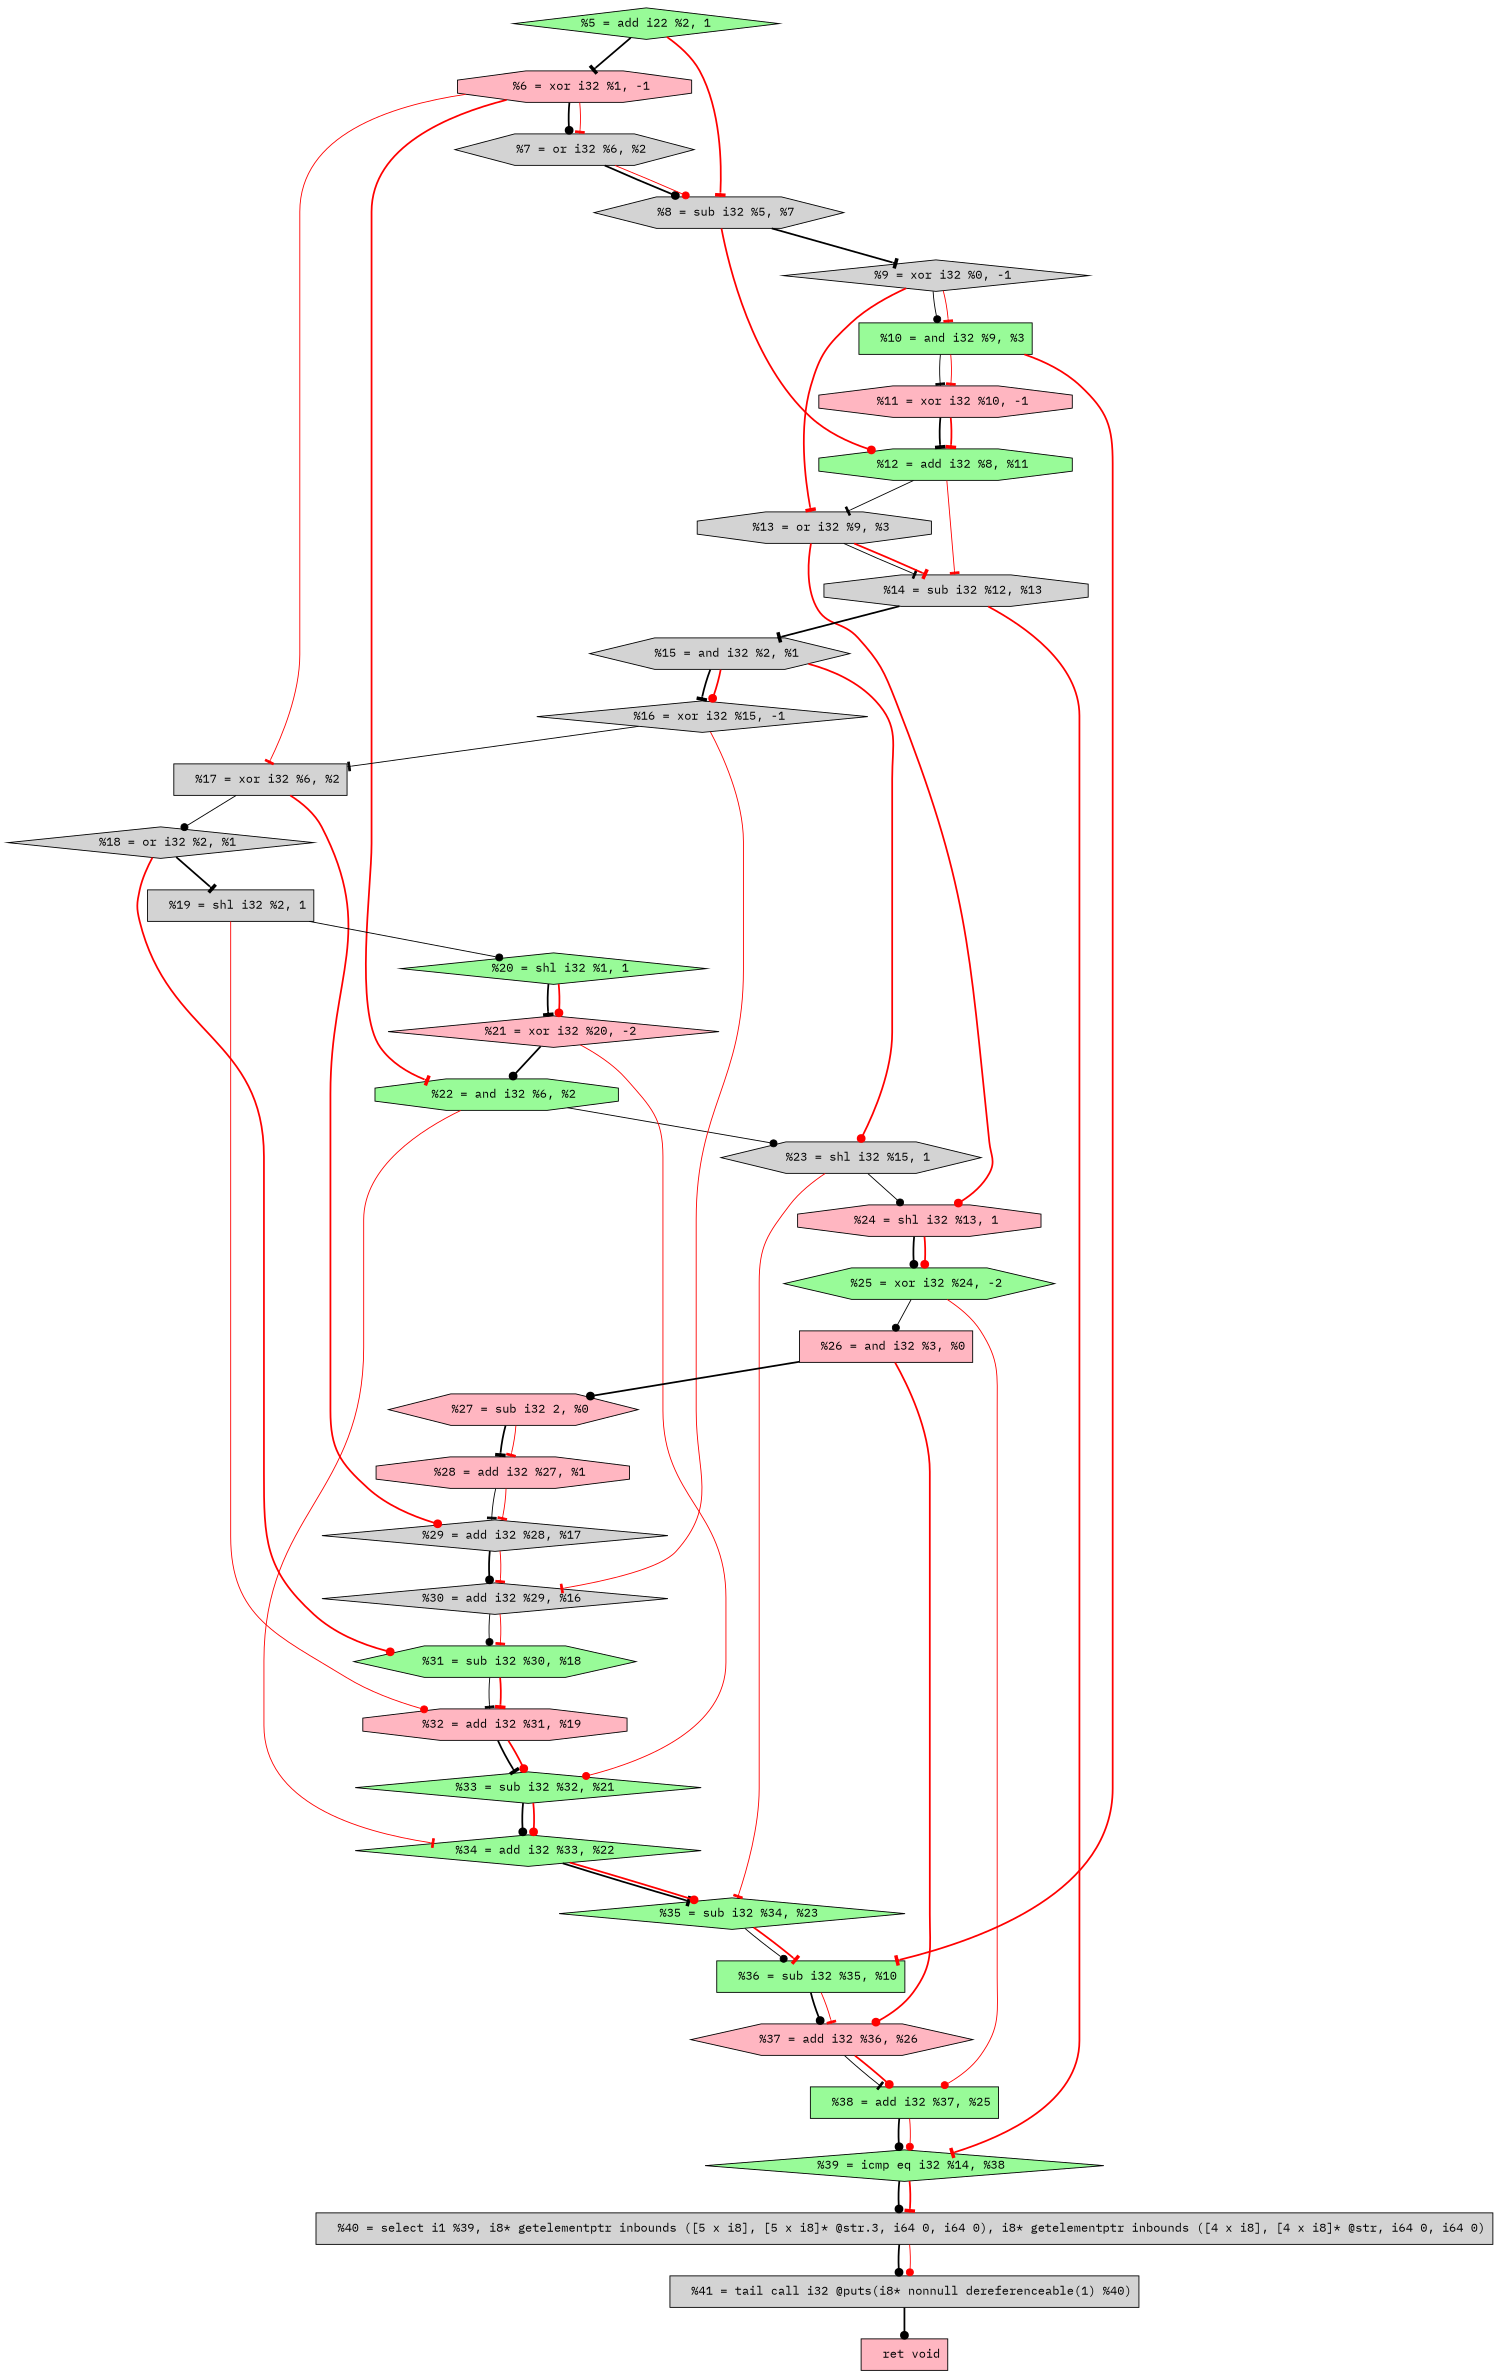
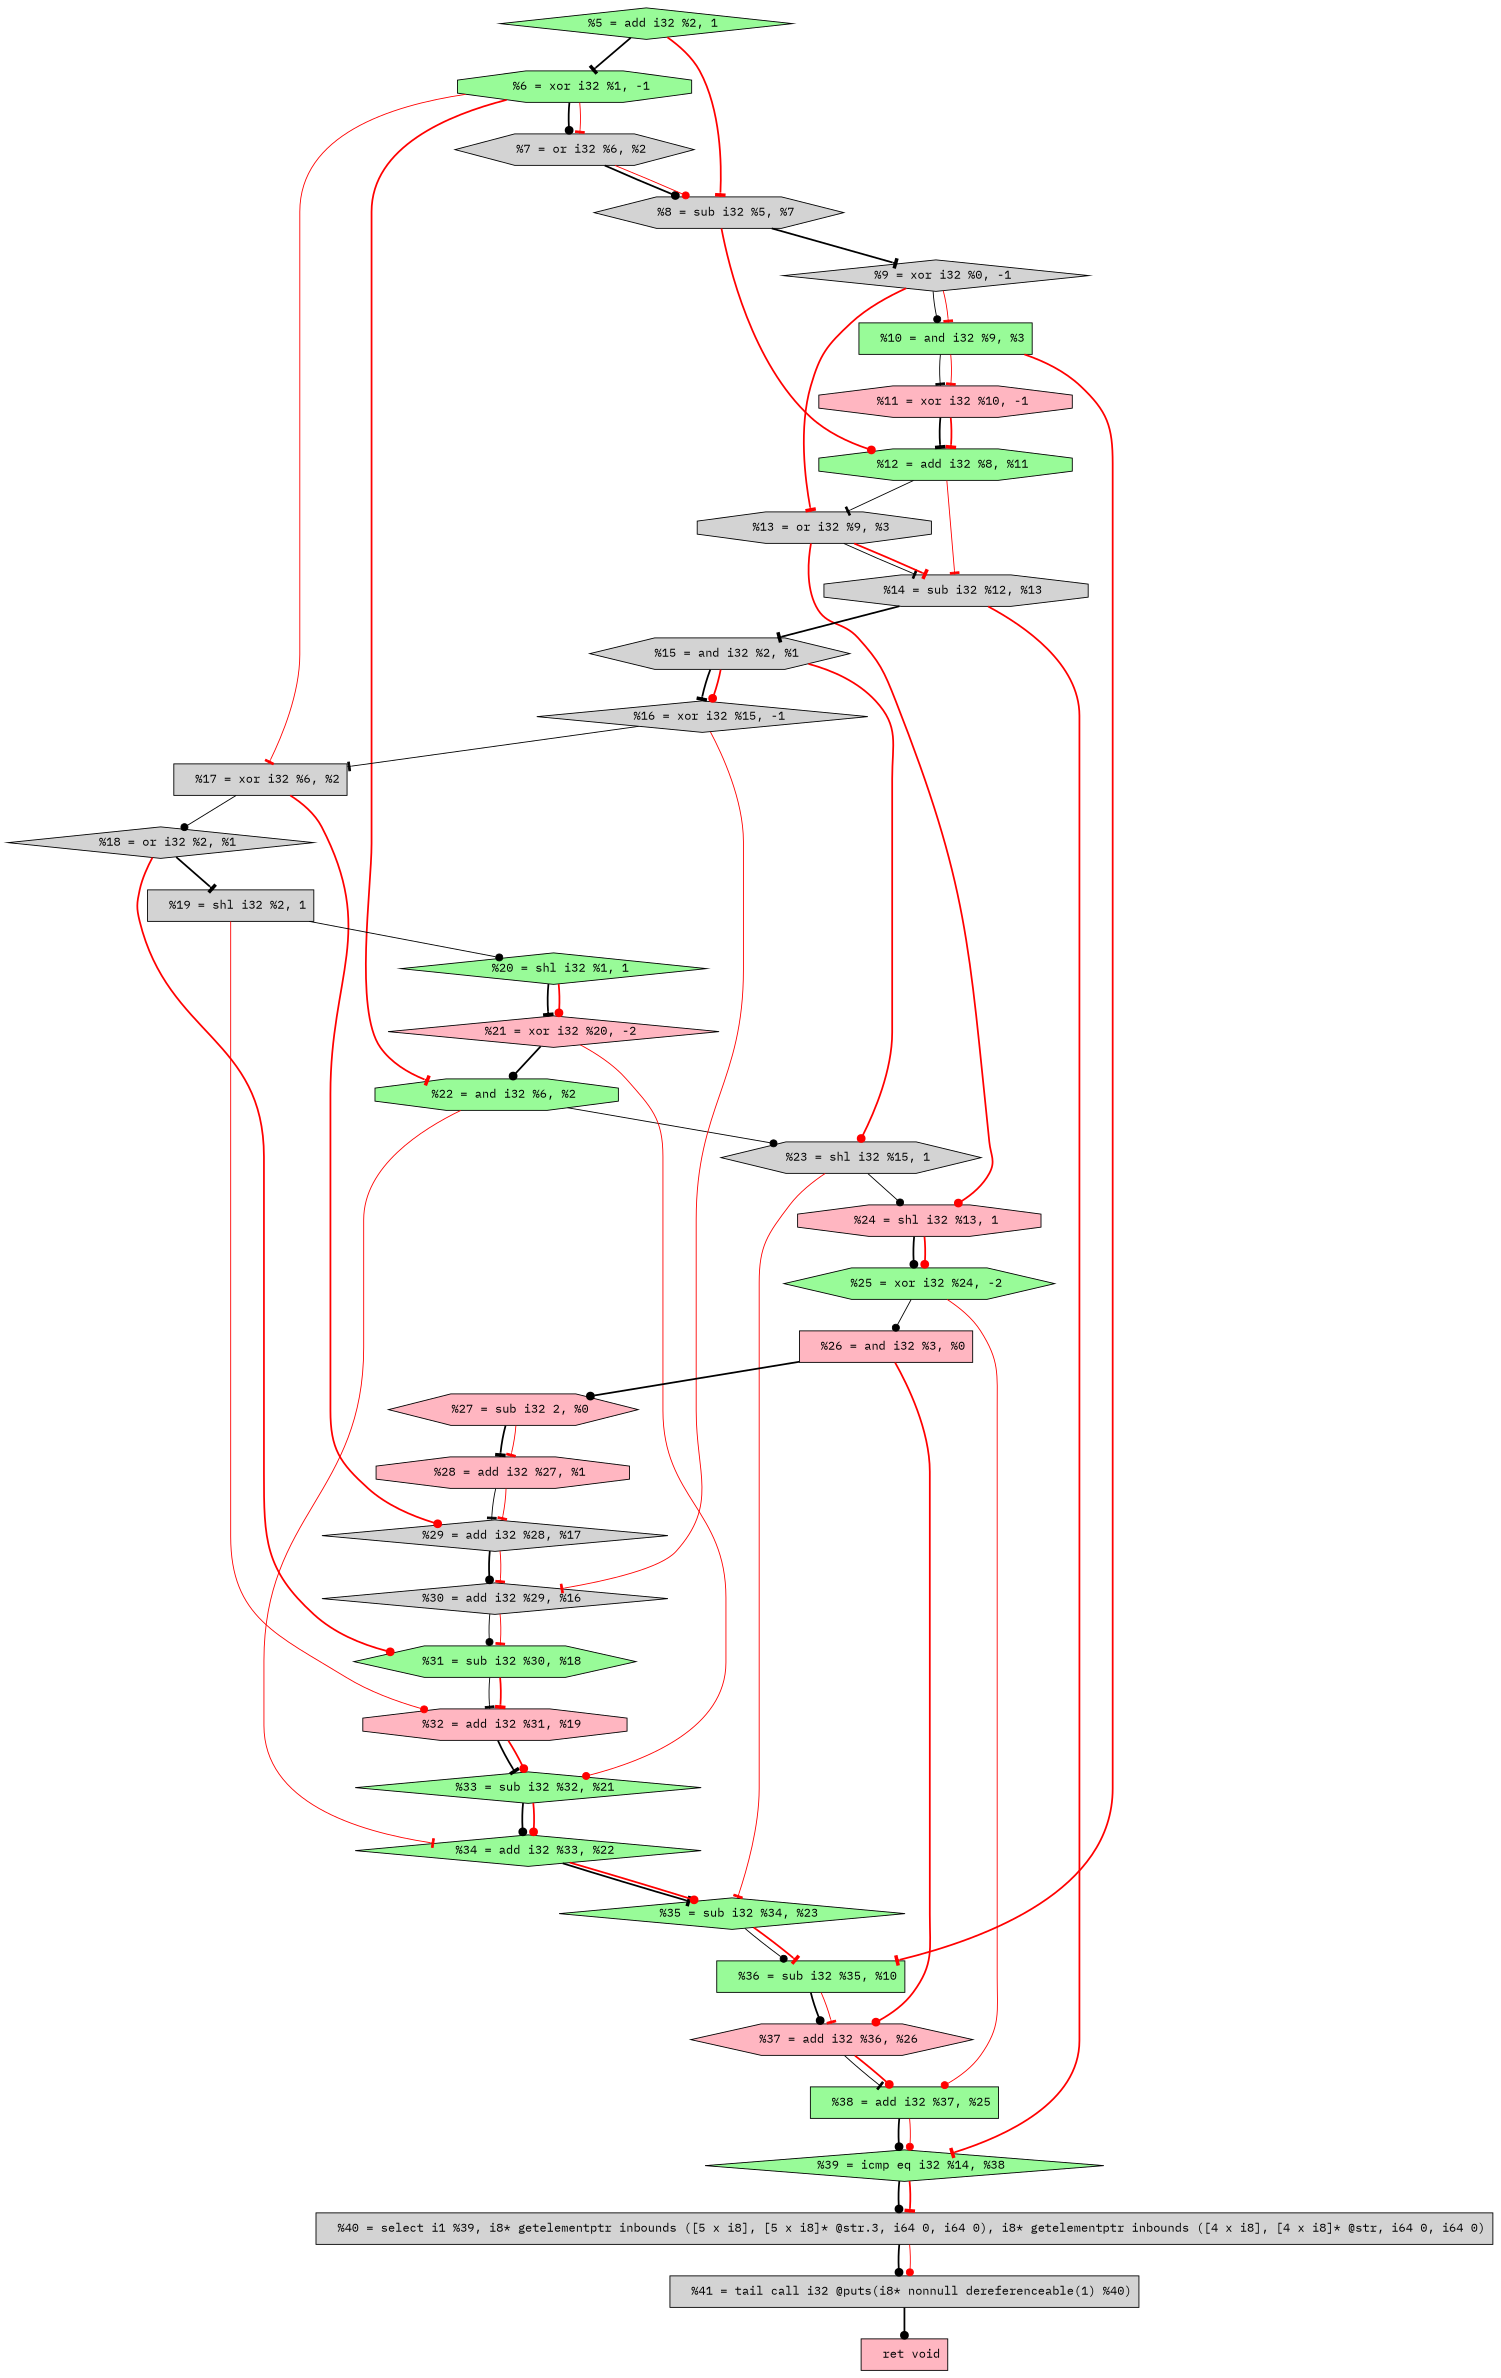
node "%5 = add i22 %2, 1": label "%5 = add i22 %2, 1" -> "%5 = add i32 %2, 1"
node "%6 = xor i32 %1, -1": fillcolor lightpink -> palegreen
